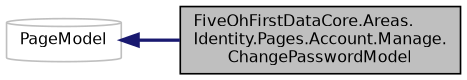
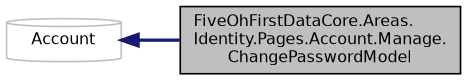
node "PageModel": label "PageModel" -> "Account"
